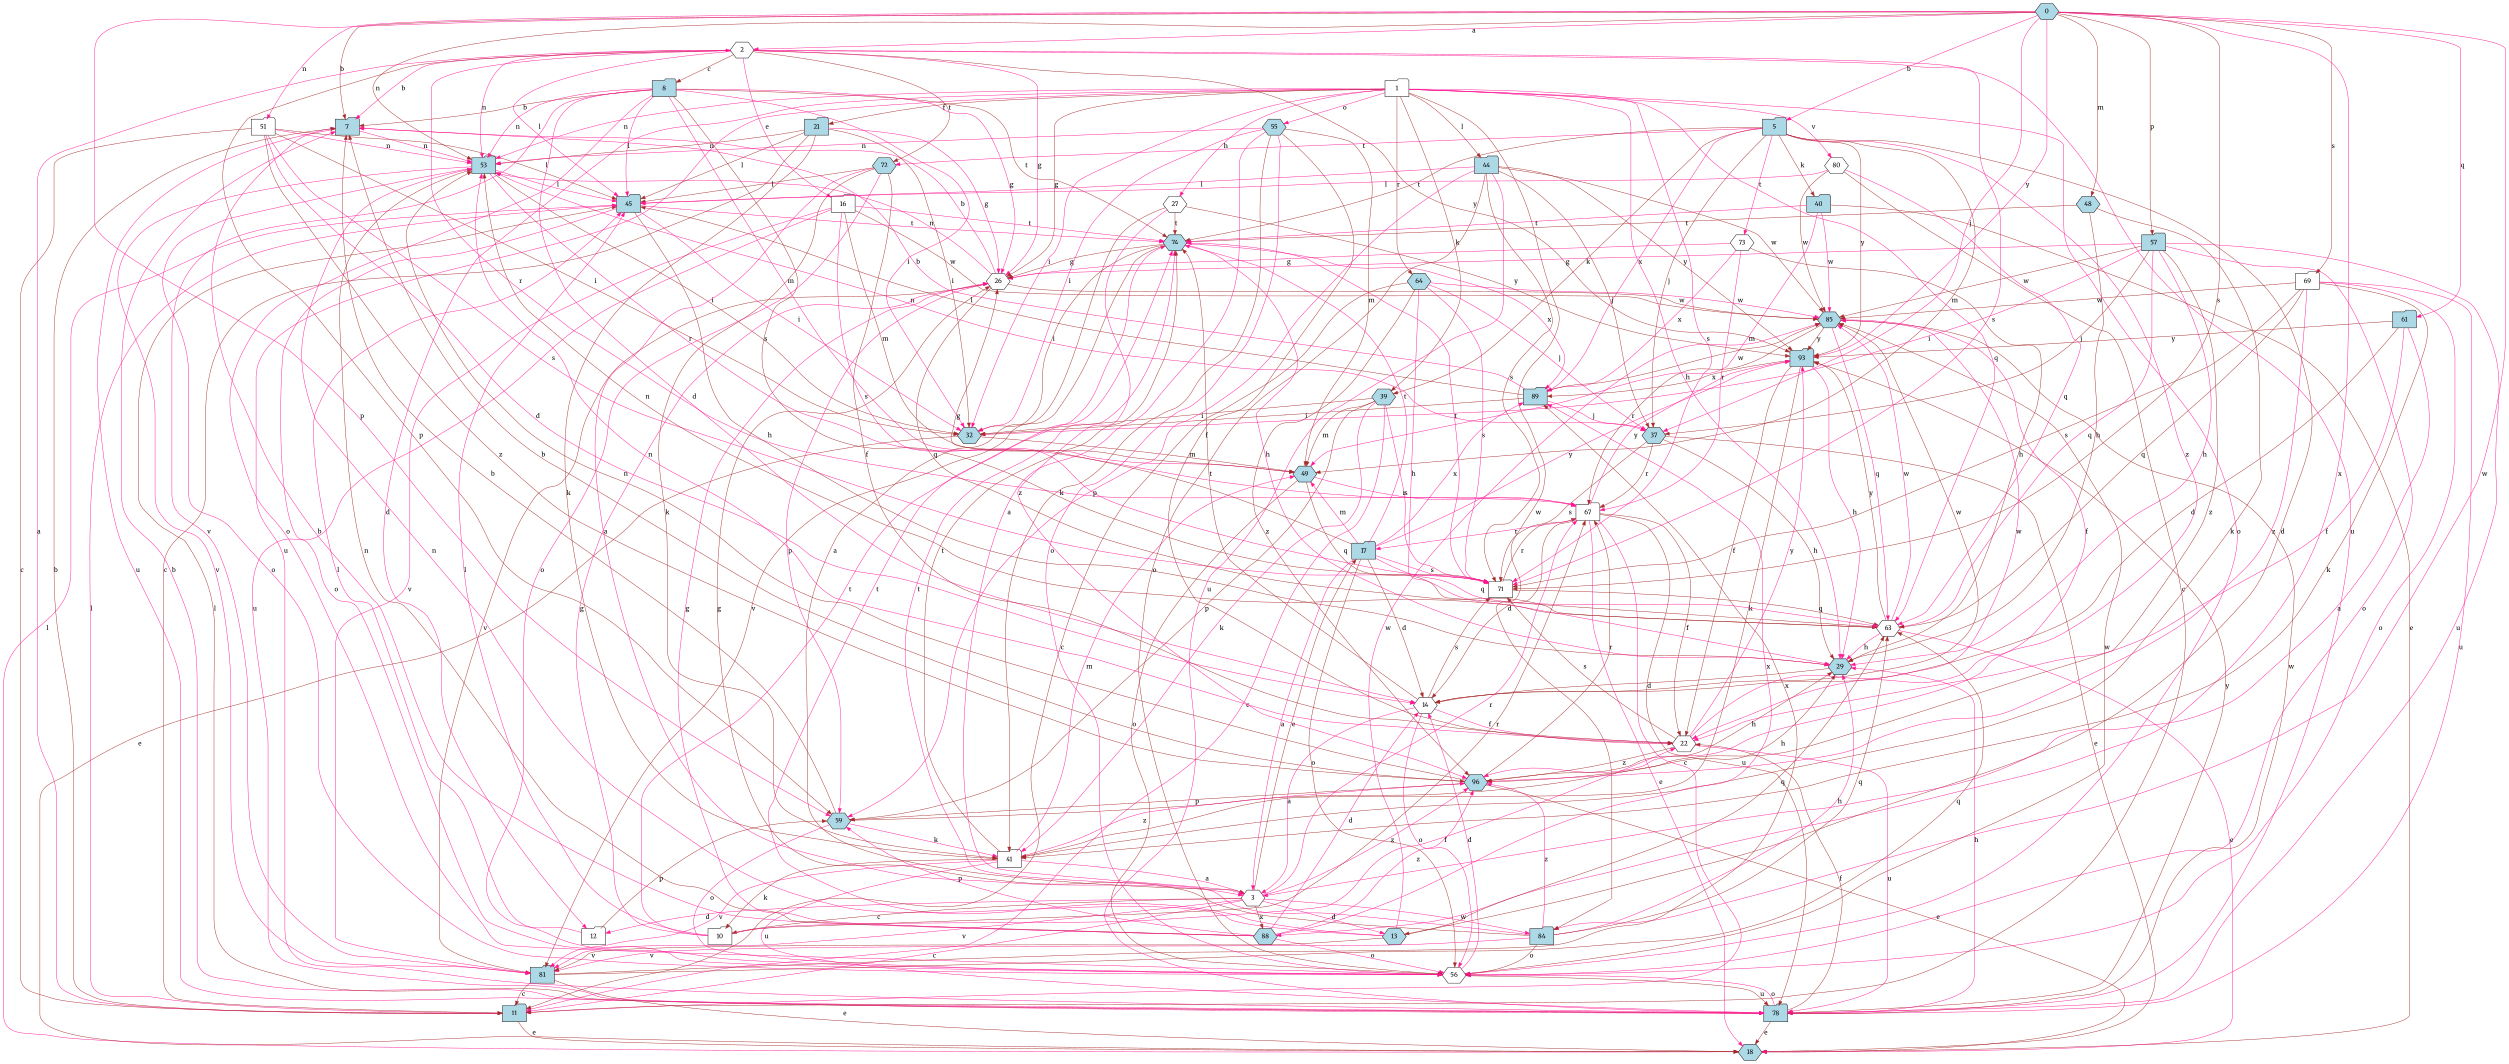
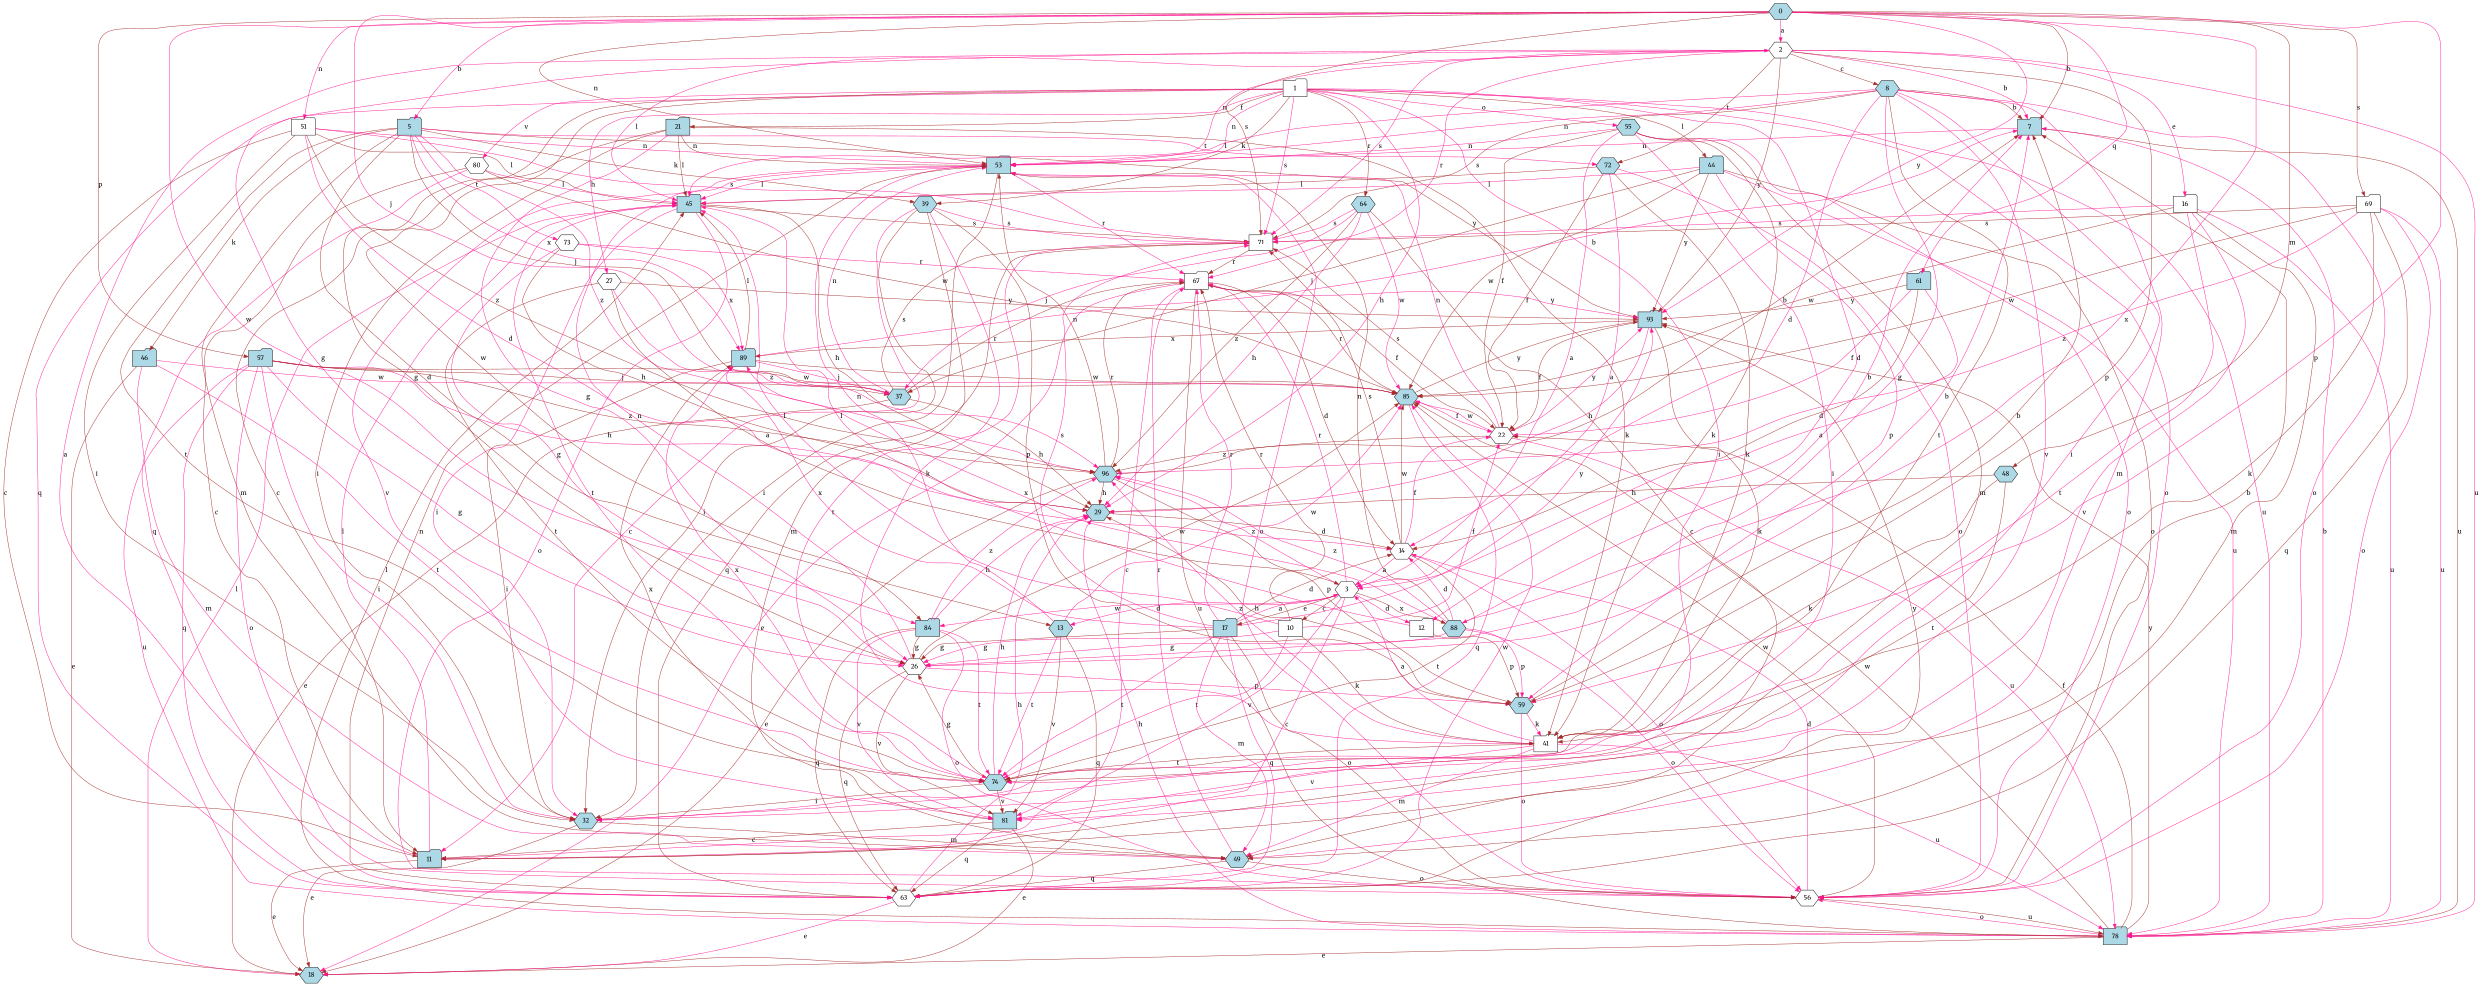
node "8": shape folder -> hexagon
node "40": label "40" -> "46"
edge "44" -> "71": now "45" -> "71"
edge "67" -> "17": reversed
edge "41" -> "10": reversed
edge "84" -> "56": color brown -> deeppink
edge "7" -> "78": color deeppink -> brown
